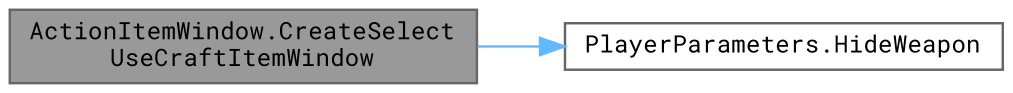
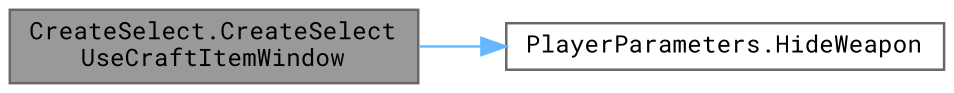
node "ActionItemWindow.CreateSelect UseCraftItemWindow": label "ActionItemWindow.CreateSelect UseCraftItemWindow" -> "CreateSelect.CreateSelect UseCraftItemWindow"
